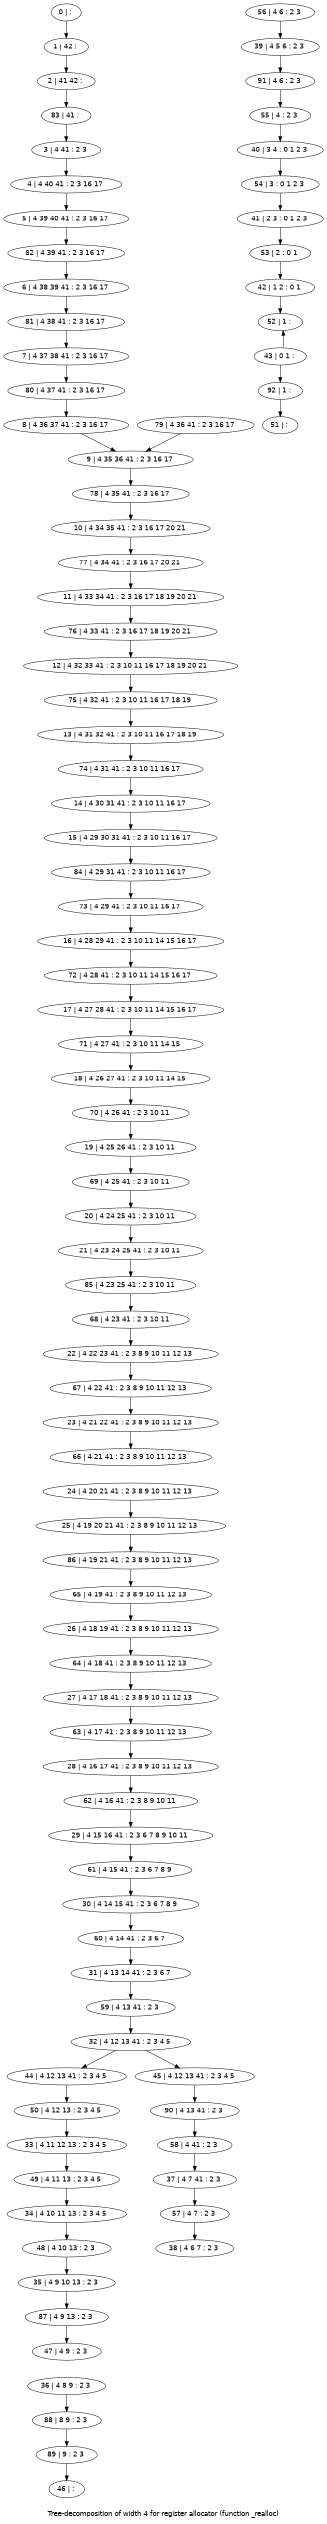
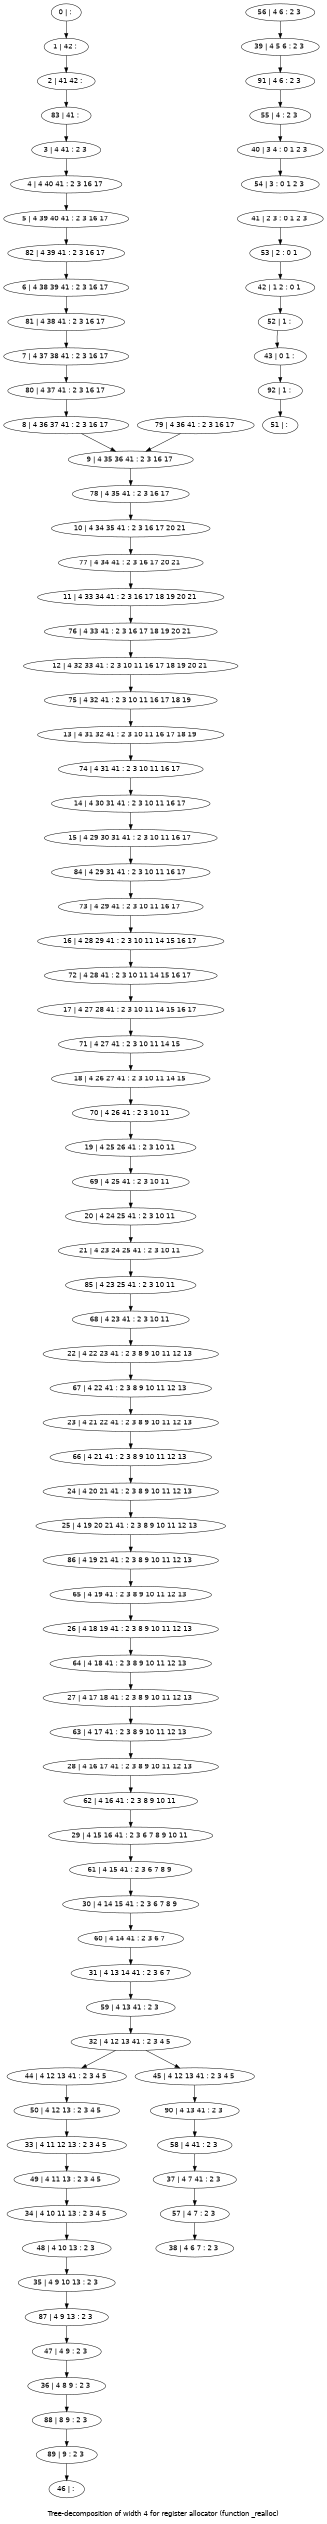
edge "54 | 3 : 0 1 2 3" -> "41 | 2 3 : 0 1 2 3": removed
edge "43 | 0 1 :" -> "52 | 1 :": reversed
edge "66 | 4 21 41 : 2 3 8 9 10 11 12 13" -> "24 | 4 20 21 41 : 2 3 8 9 10 11 12 13": added
edge "47 | 4 9 : 2 3" -> "36 | 4 8 9 : 2 3": added
